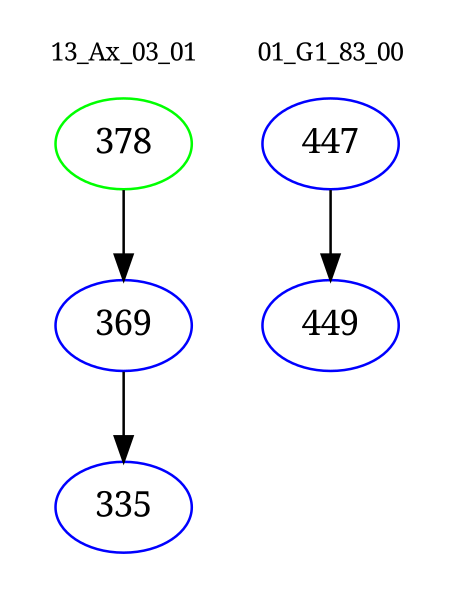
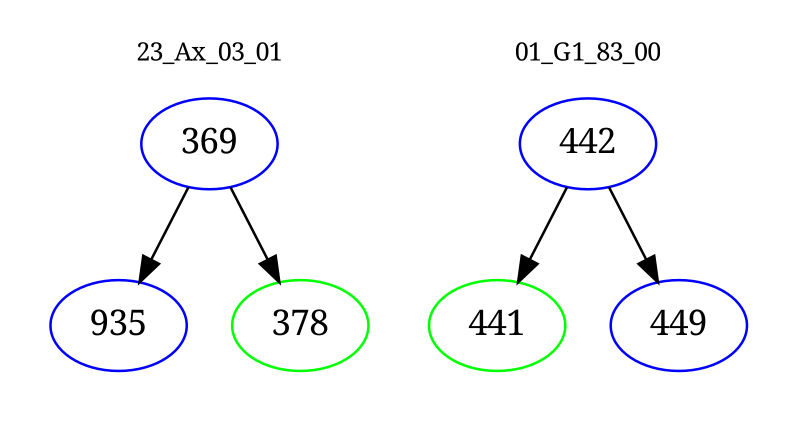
cluster "13_Ax_03_01": label "13_Ax_03_01" -> "23_Ax_03_01"
node "447": label "447" -> "442"
edge "378" -> "369": reversed
node "441": added
node "335": label "335" -> "935"
